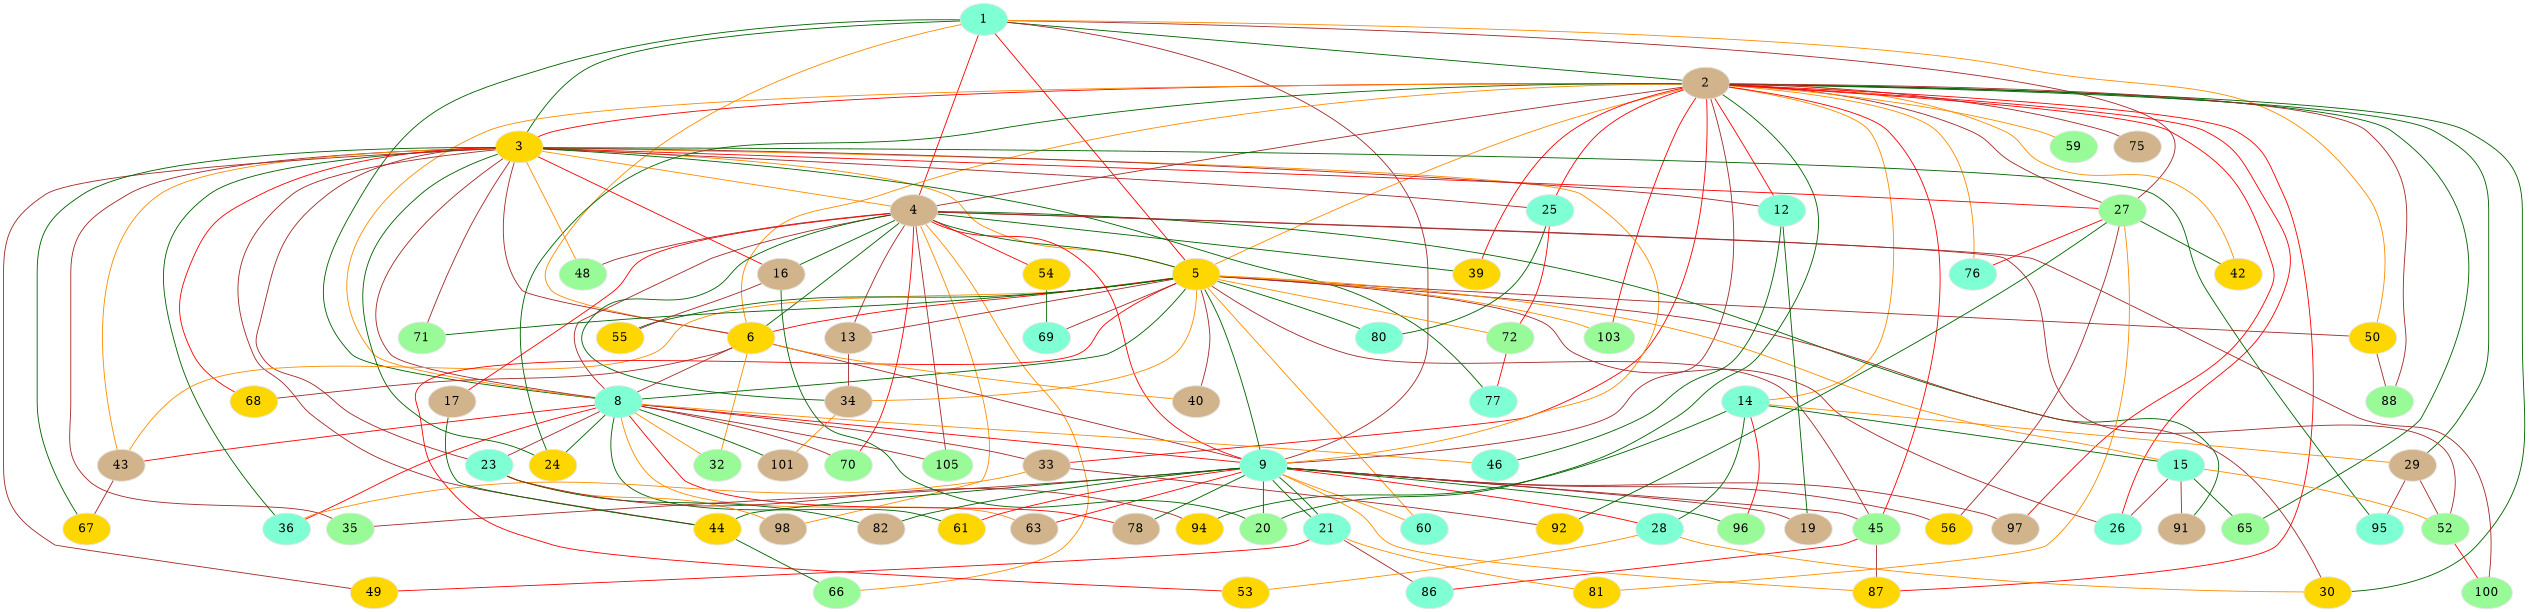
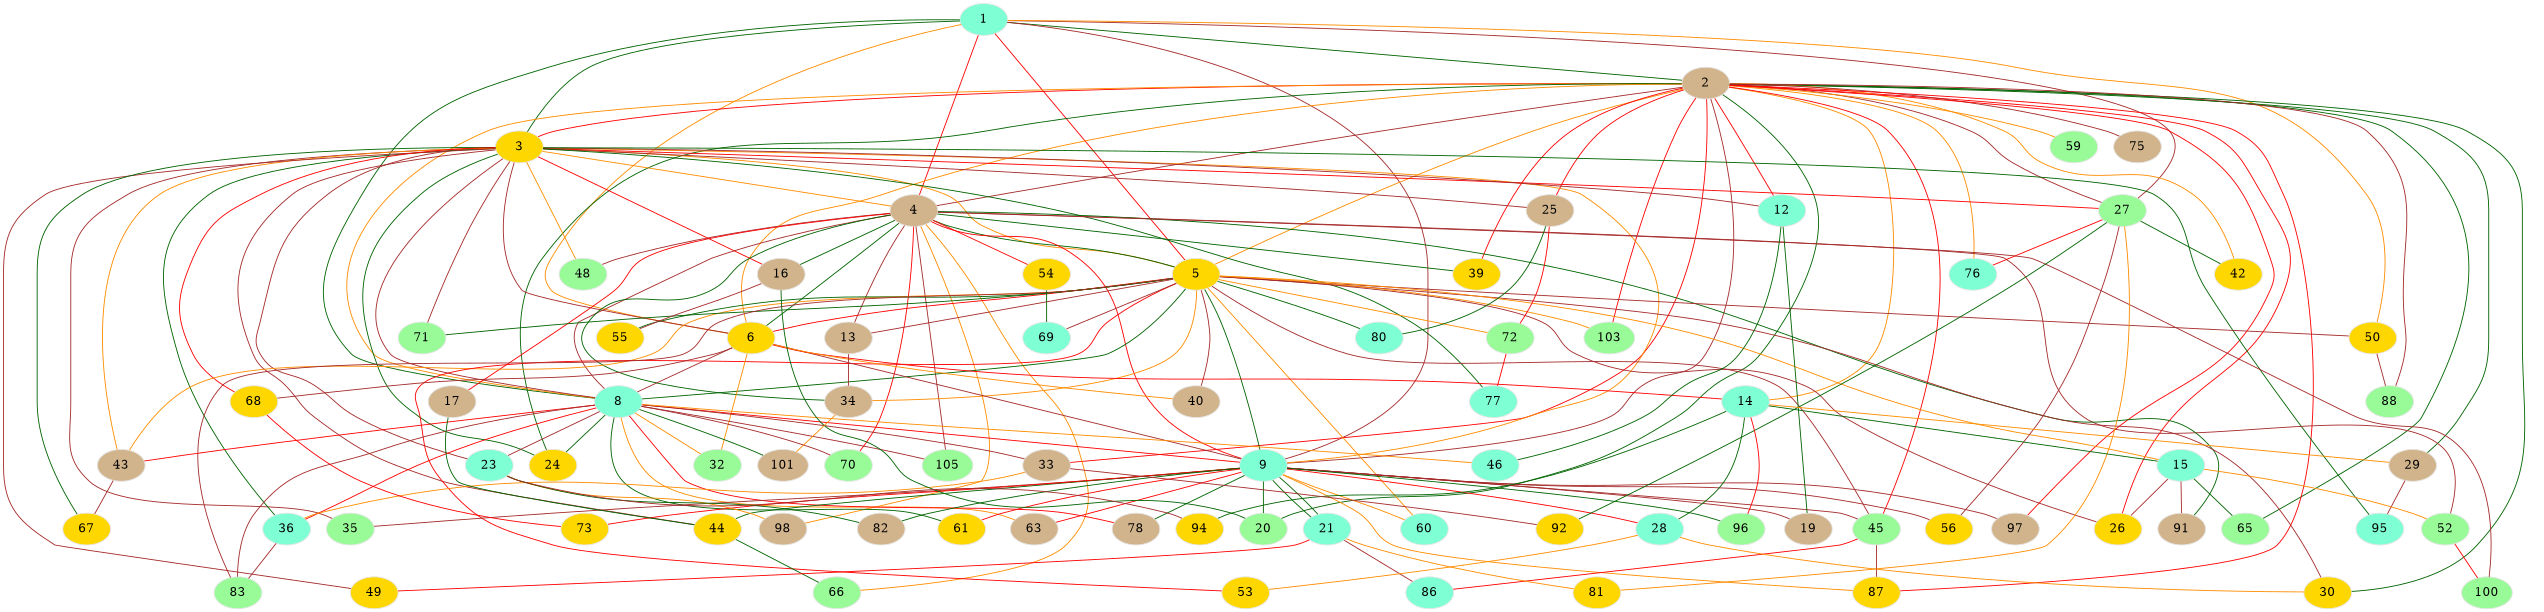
node "25": fillcolor aquamarine -> tan
edge "6" -- "14": added
edge "29" -- "52": removed
node "73": added
node "26": fillcolor aquamarine -> gold
node "83": added
